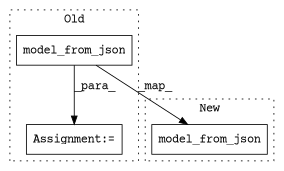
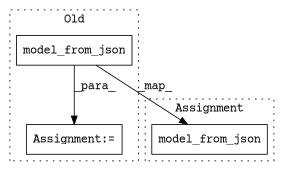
cluster "New": label "New" -> "Assignment"
